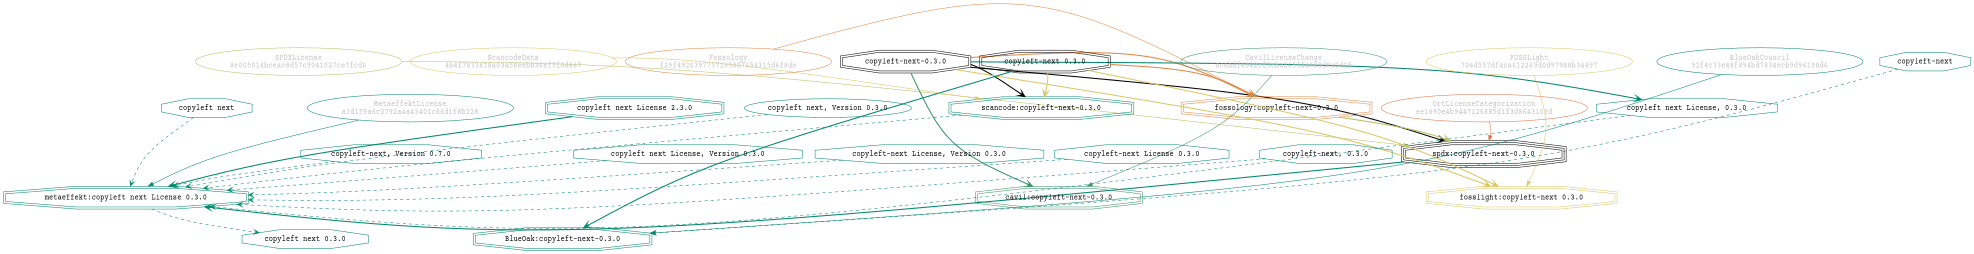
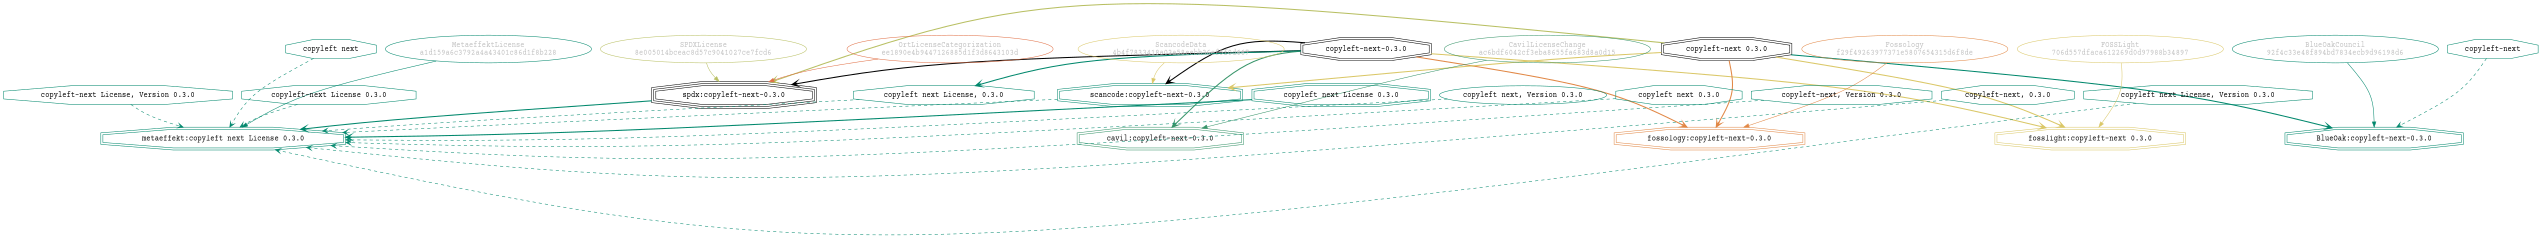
node "copyleft next License 2.3.0": label "copyleft next License 2.3.0" -> "copyleft next License 0.3.0"
edge "fossology:copyleft-next-0.3.0" -> "spdx:copyleft-next-0.3.0": now "copyleft-next 0.3.0" -> "spdx:copyleft-next-0.3.0"
node "copyleft-next, Version 0.7.0": label "copyleft-next, Version 0.7.0" -> "copyleft-next, Version 0.3.0"
edge "metaeffekt:copyleft next License 0.3.0" -> "copyleft next 0.3.0": reversed
